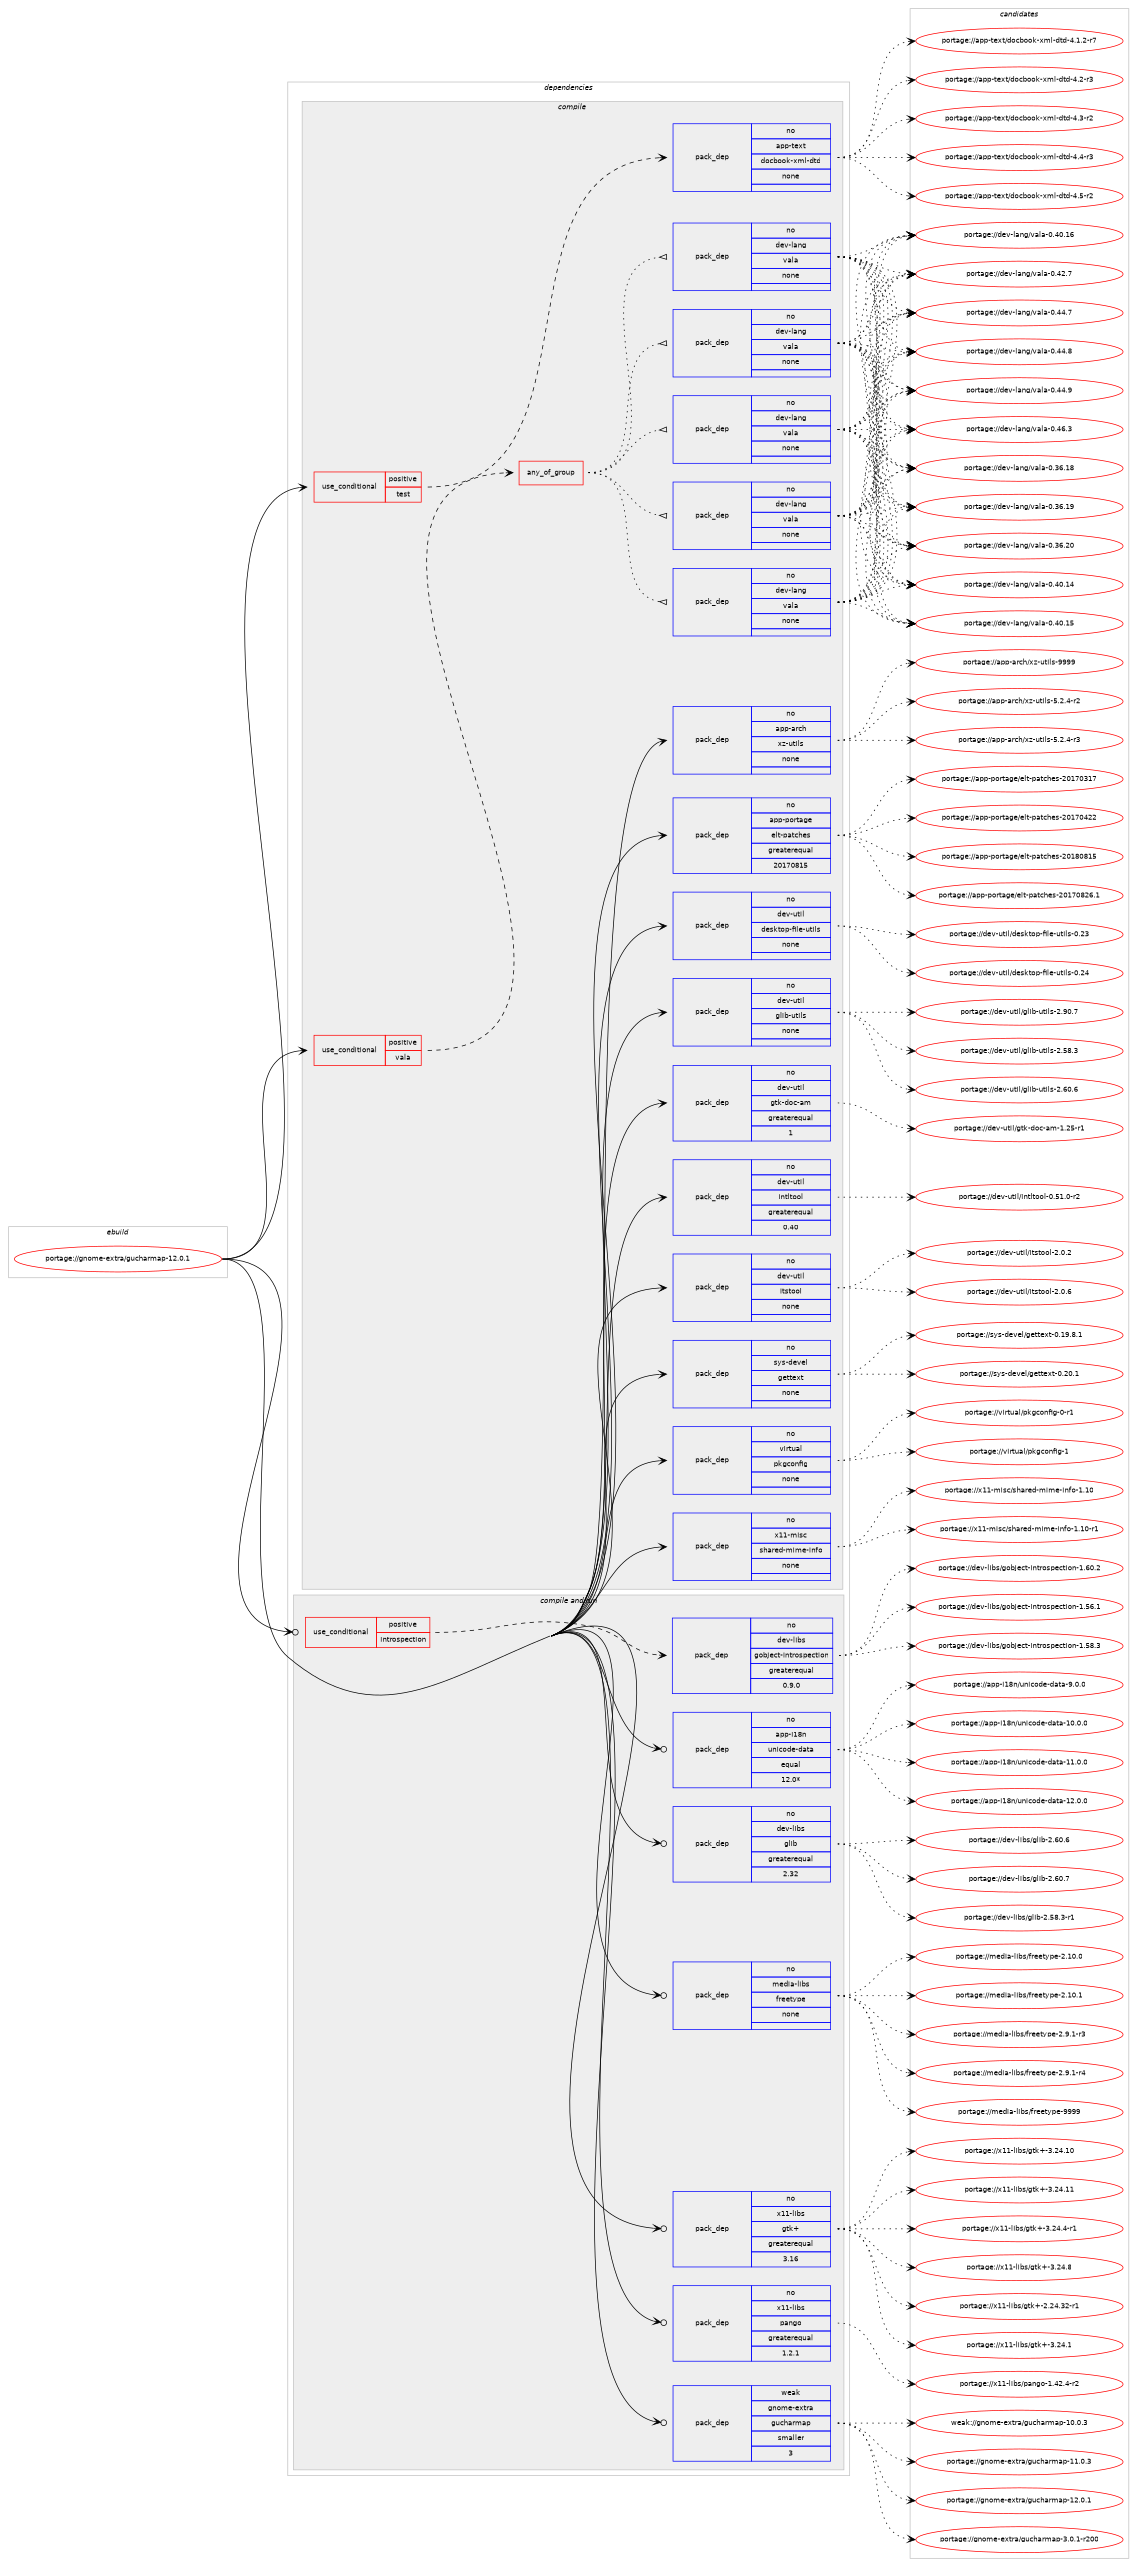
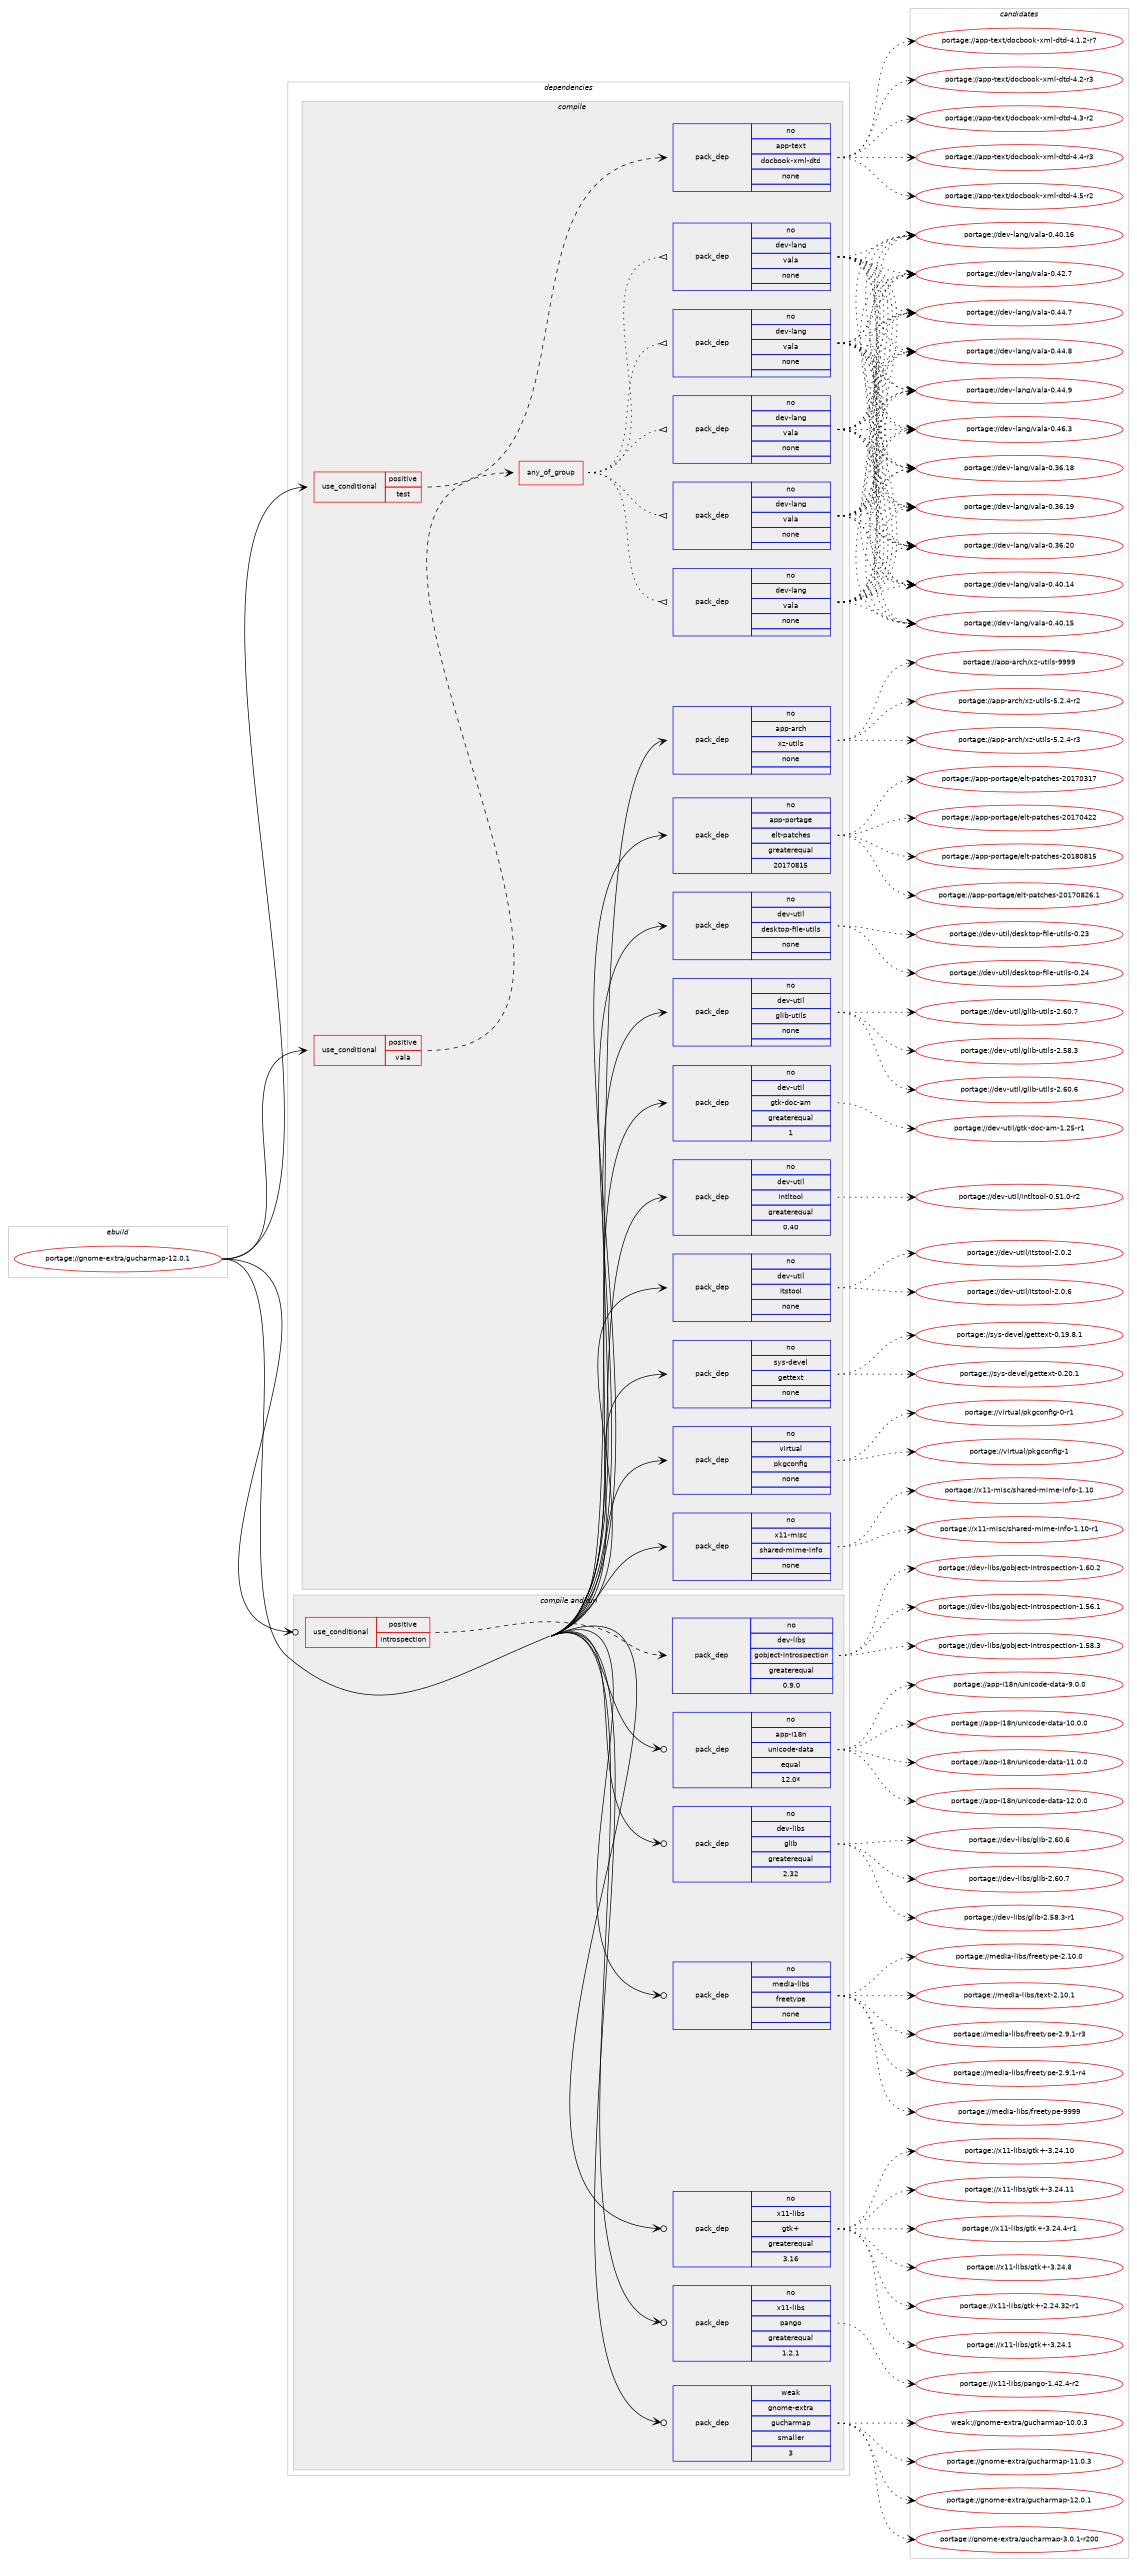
node "portage://dev-util/glib-utils-2.90.7": label "portage://dev-util/glib-utils-2.90.7" -> "portage://dev-util/glib-utils-2.60.7"
node "portage://media-libs/freetype-2.10.1": label "portage://media-libs/freetype-2.10.1" -> "portage://media-libs/text-2.10.1"
